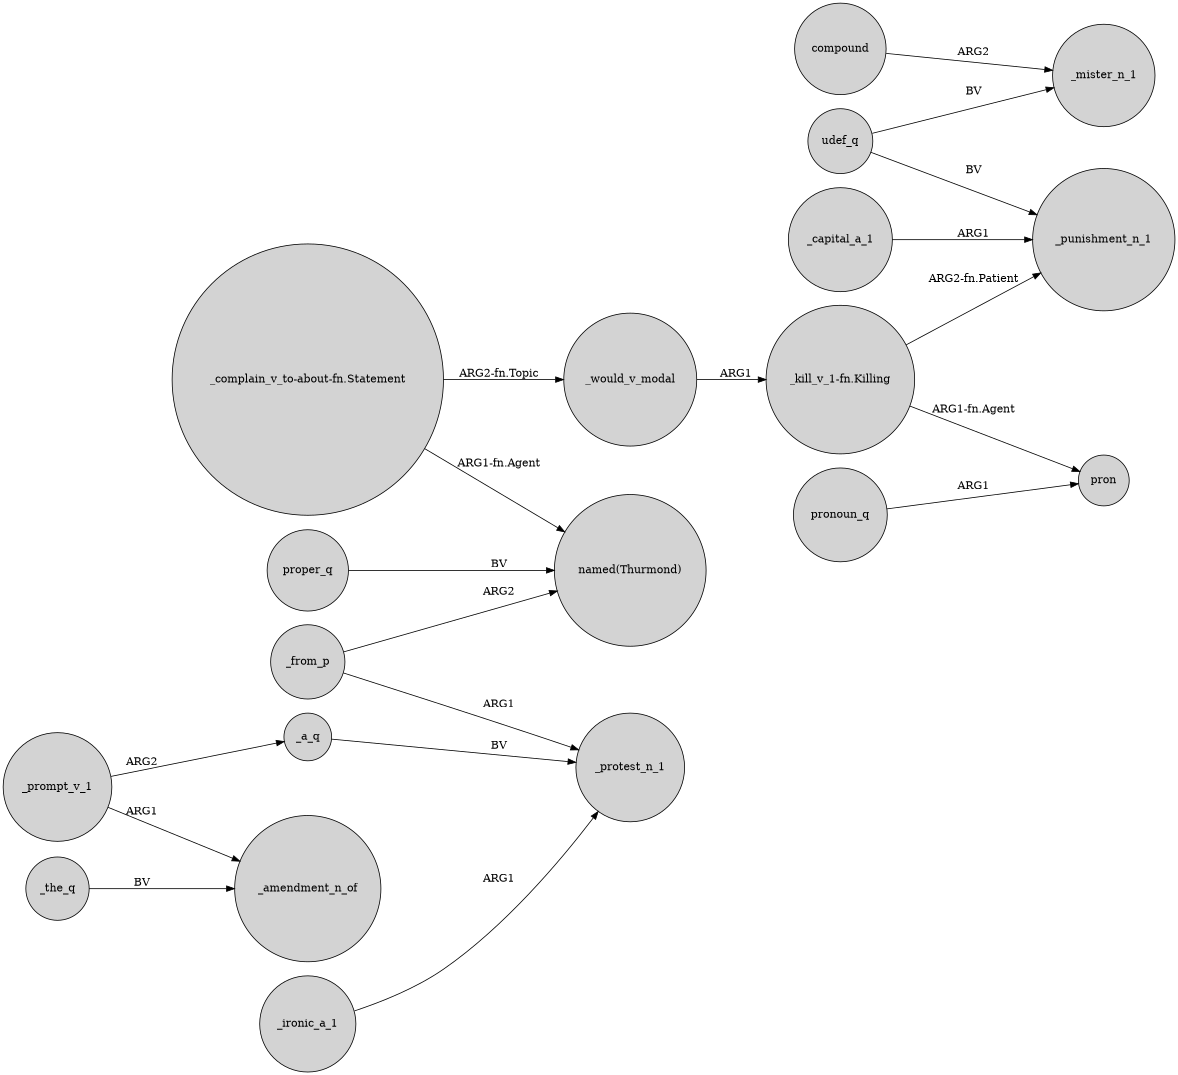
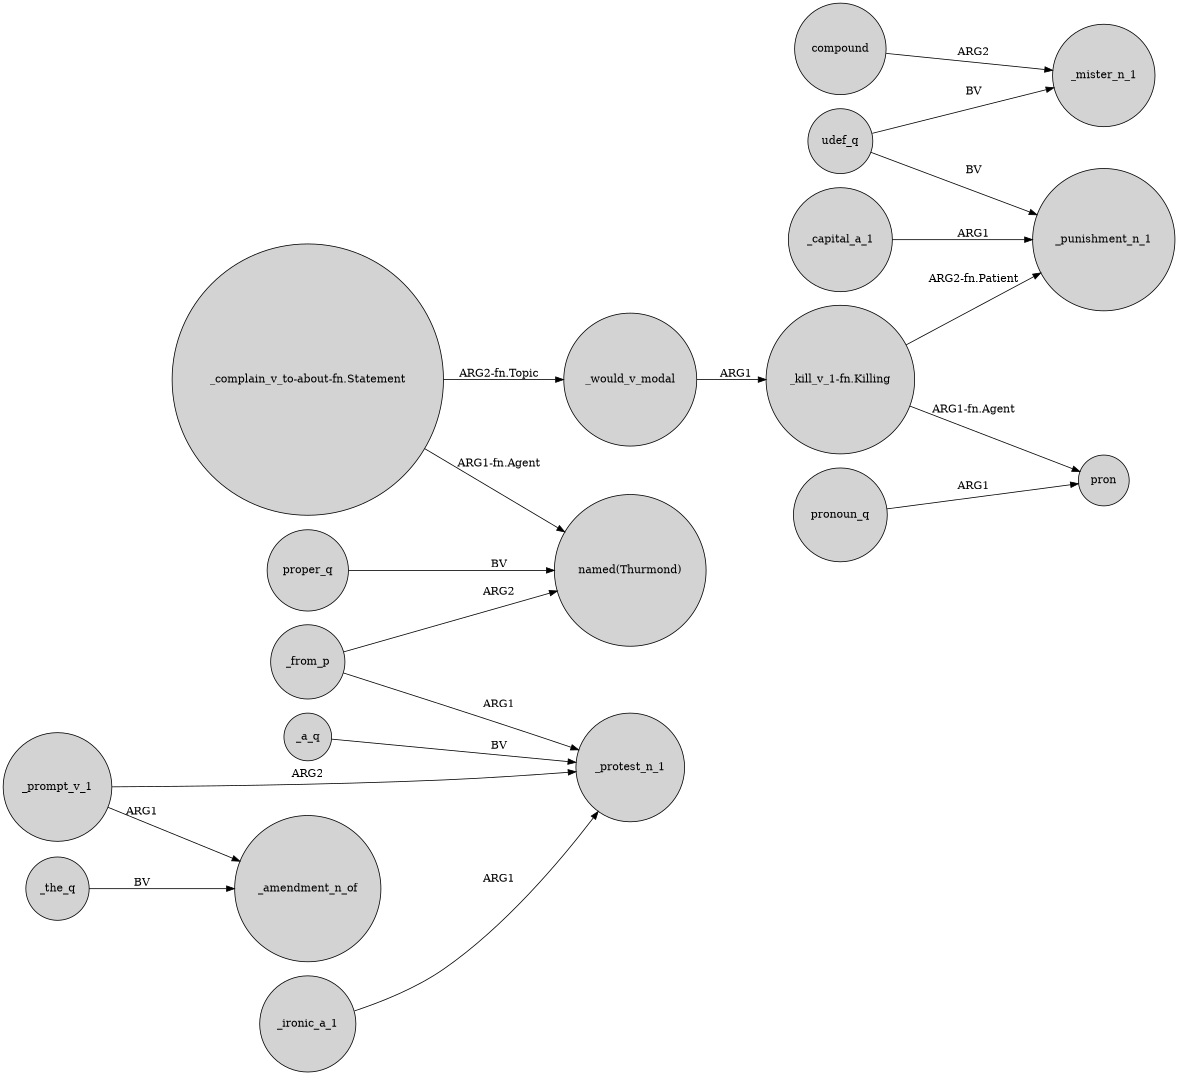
edge "_prompt_v_1" -> "_a_q": now "_prompt_v_1" -> "_protest_n_1"
